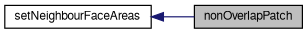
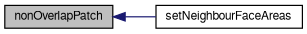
edge "nonOverlapPatch" -> "setNeighbourFaceAreas": reversed
